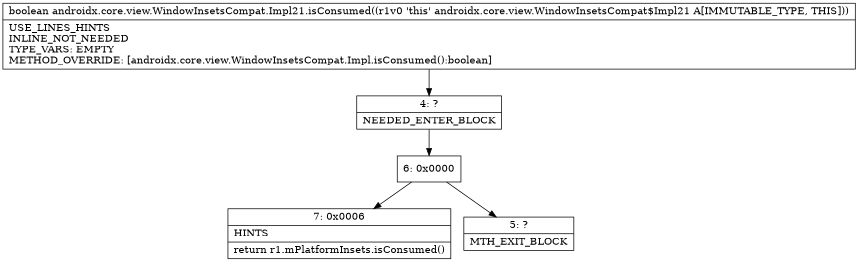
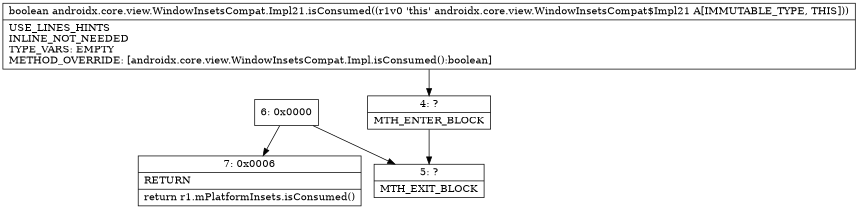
node "4: ?": text "NEEDED_ENTER_BLOCK" -> "MTH_ENTER_BLOCK"
edge "4: ?" -> "6: 0x0000": now "4: ?" -> "5: ?"
node "7: 0x0006": text "HINTS" -> "RETURN"
